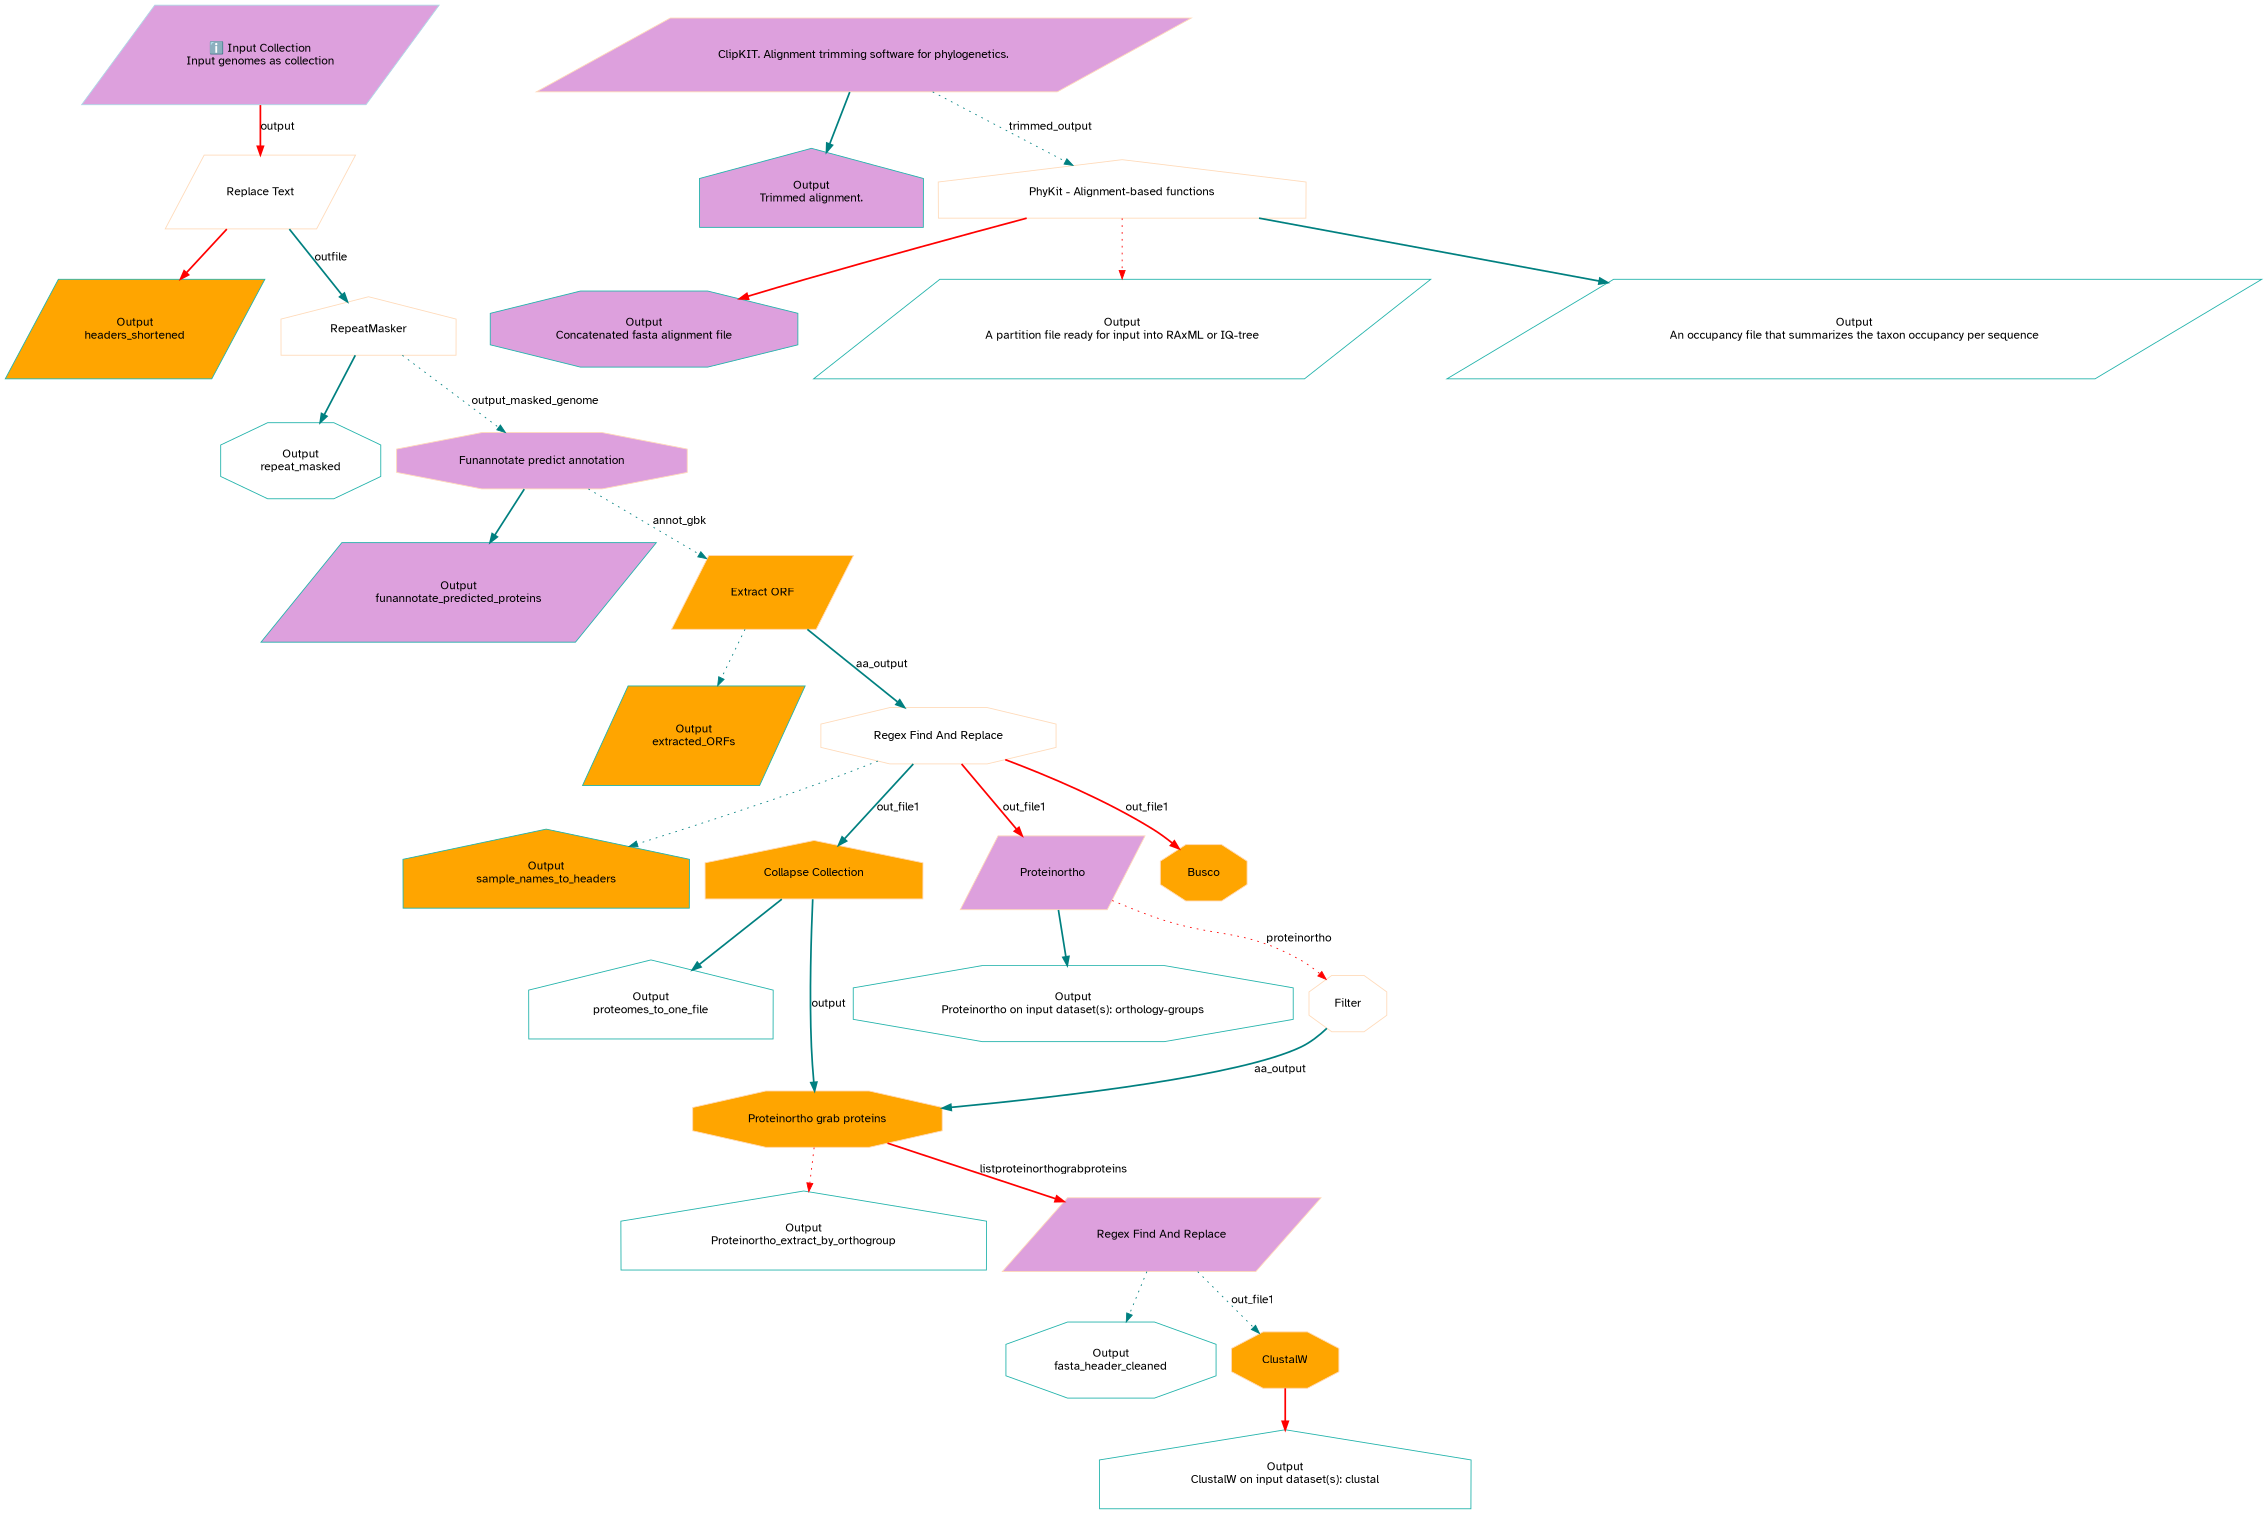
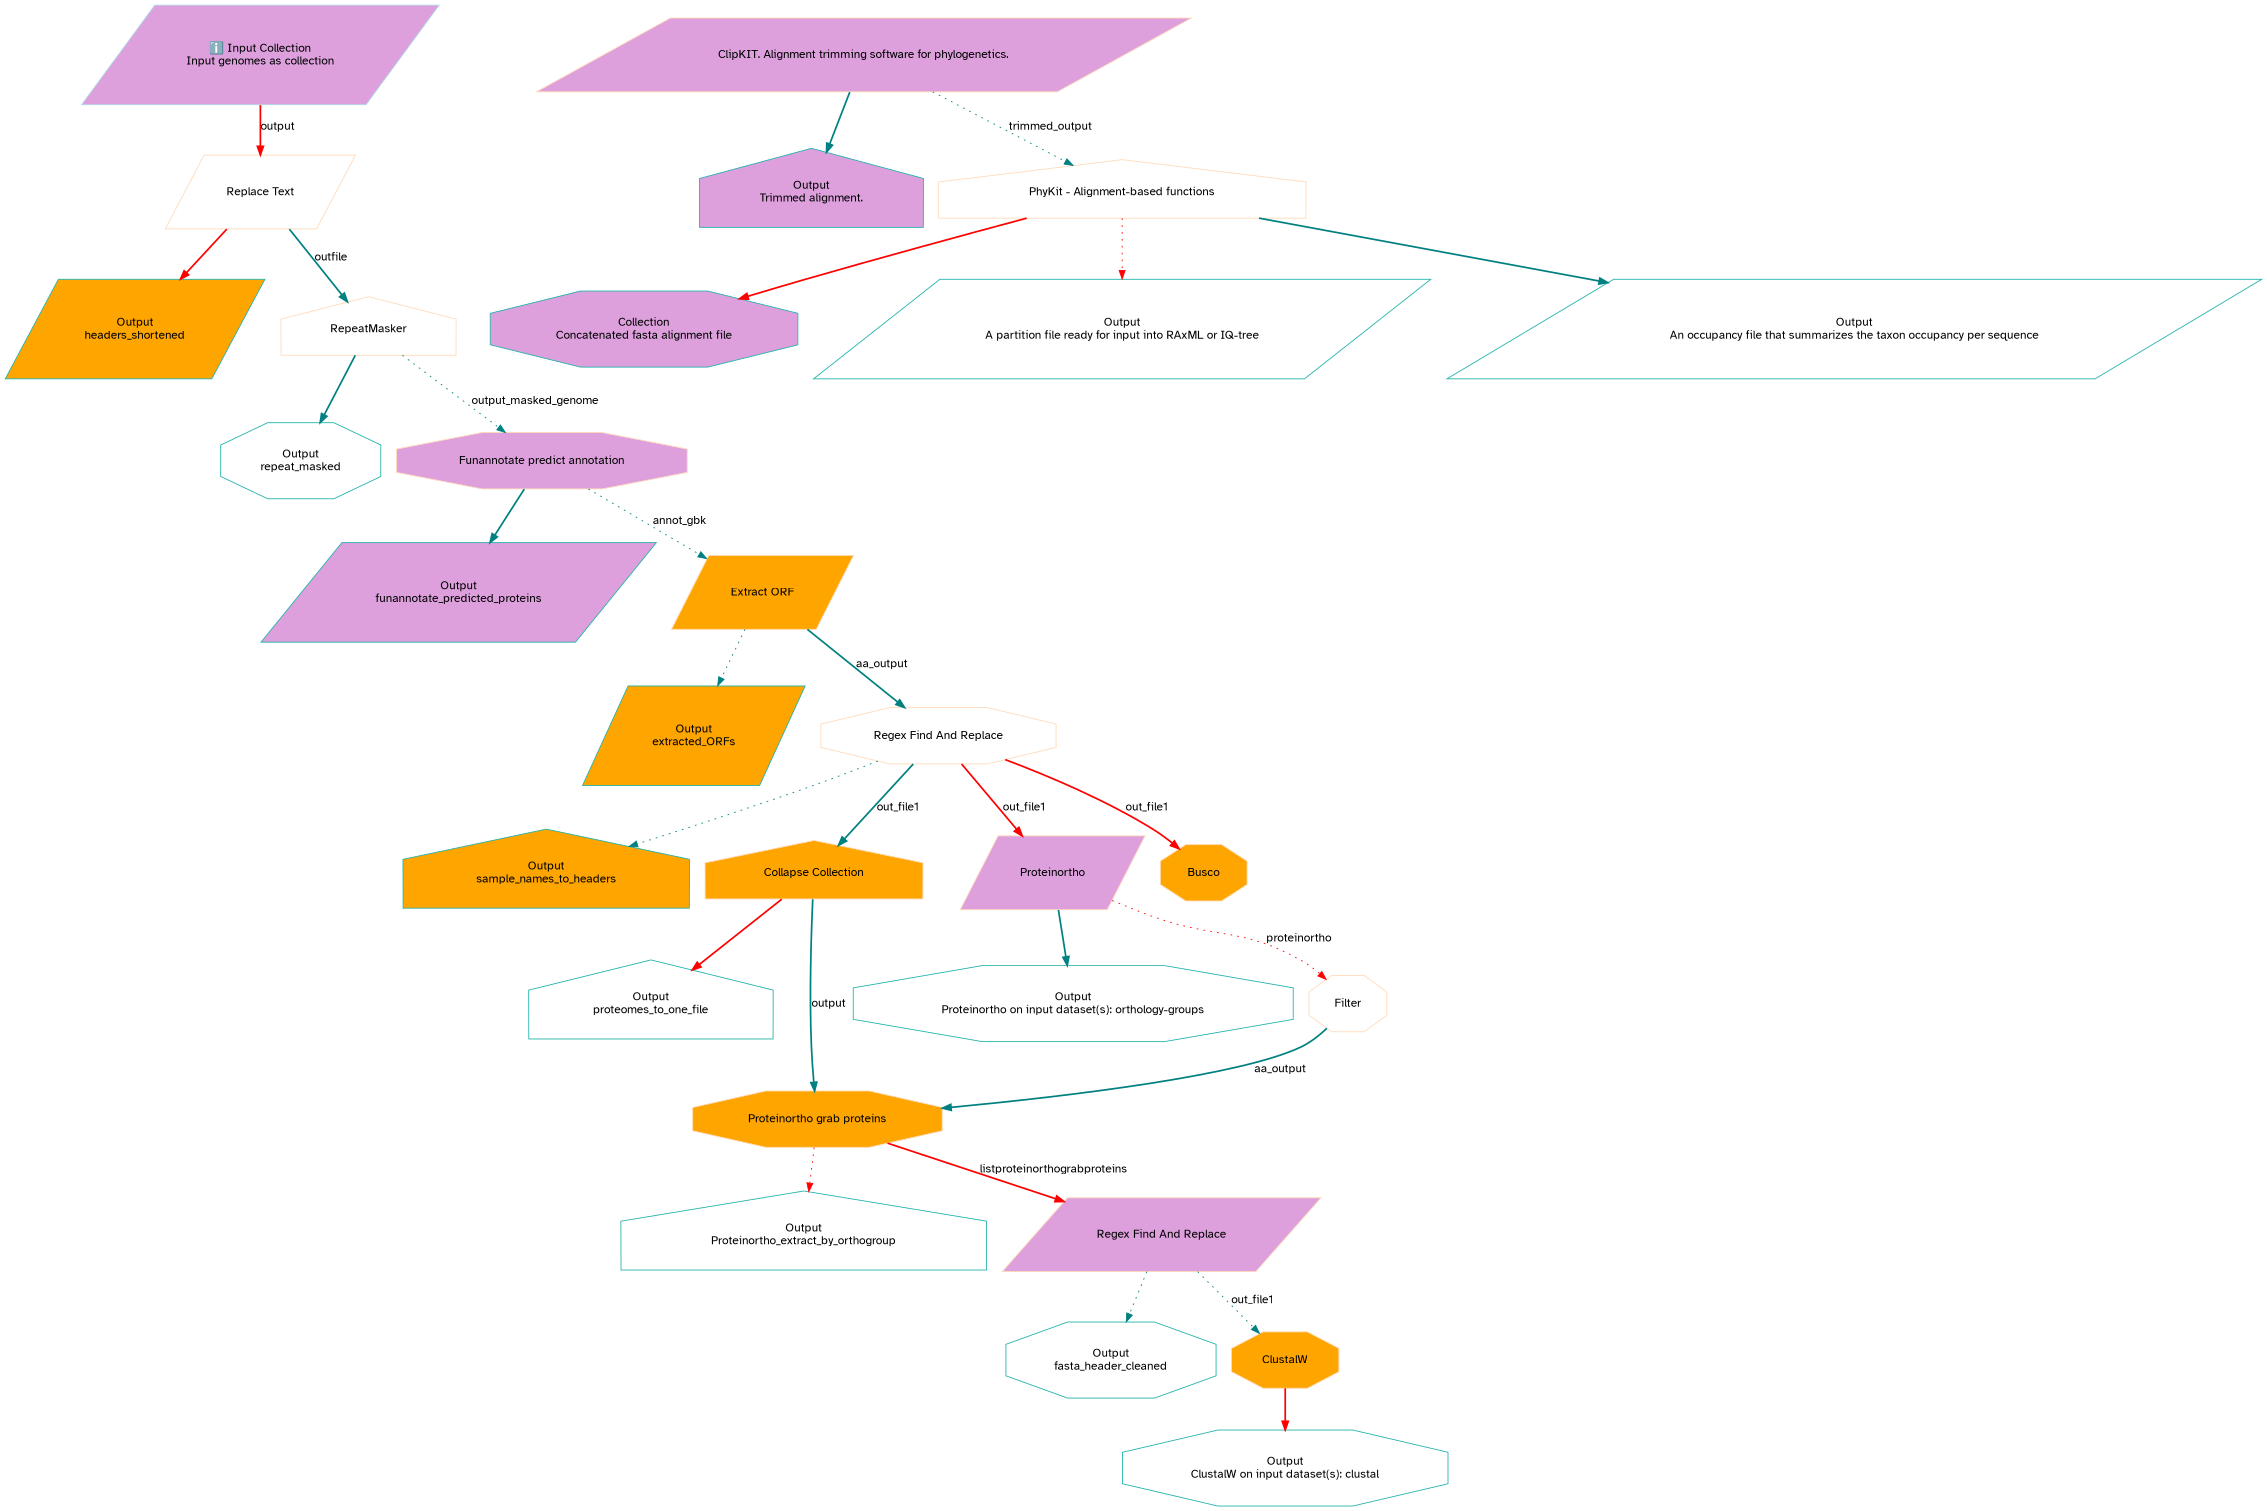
node "Output Concatenated fasta alignment file": label "Output Concatenated fasta alignment file" -> "Collection Concatenated fasta alignment file"
edge "Collapse Collection" -> "Output proteomes_to_one_file": color teal -> red
node "Output ClustalW on input dataset(s): clustal": shape house -> octagon
